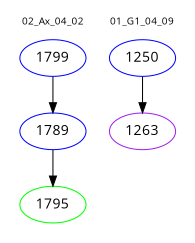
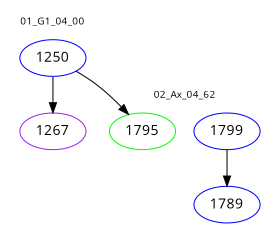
cluster "02_Ax_04_02": label "02_Ax_04_02" -> "02_Ax_04_62"
cluster "01_G1_04_09": label "01_G1_04_09" -> "01_G1_04_00"
node "1263": label "1263" -> "1267"
edge "1789" -> "1795": now "1250" -> "1795"
